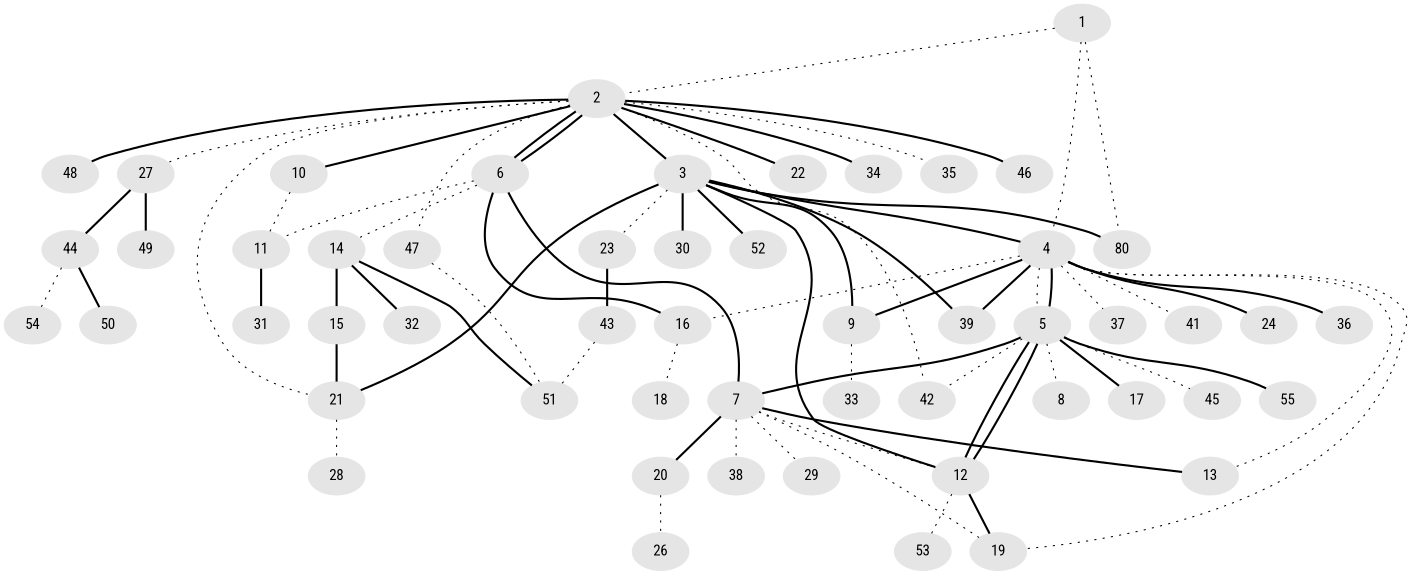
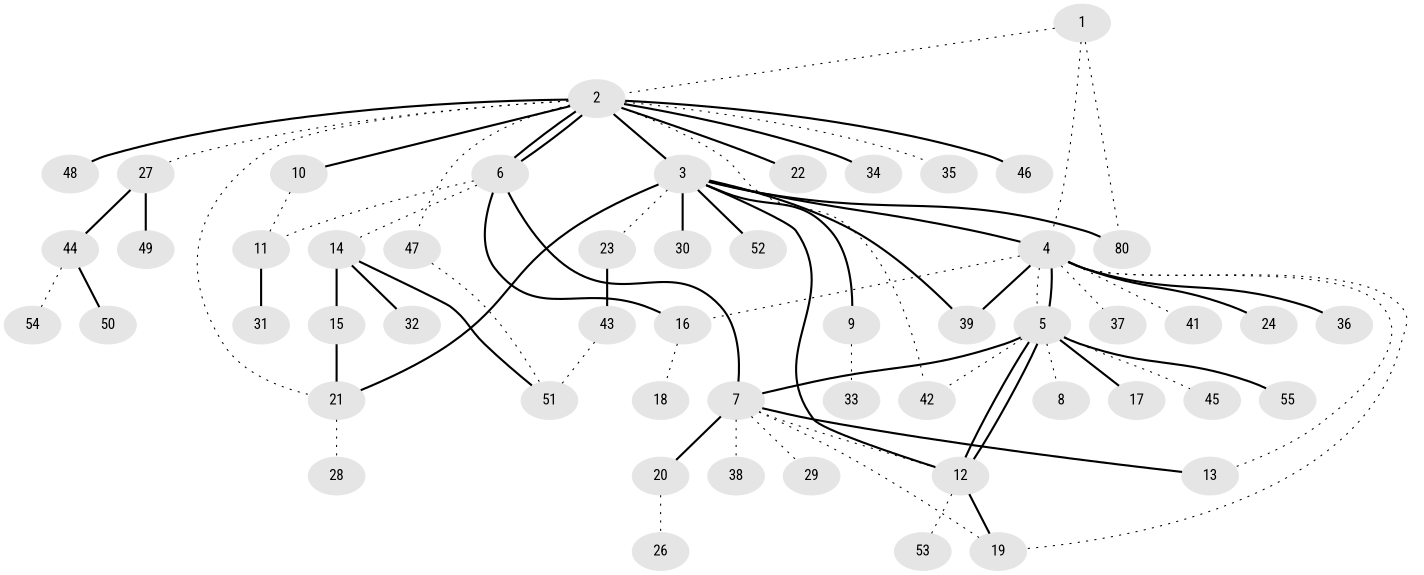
edge "4" -- "9": removed
